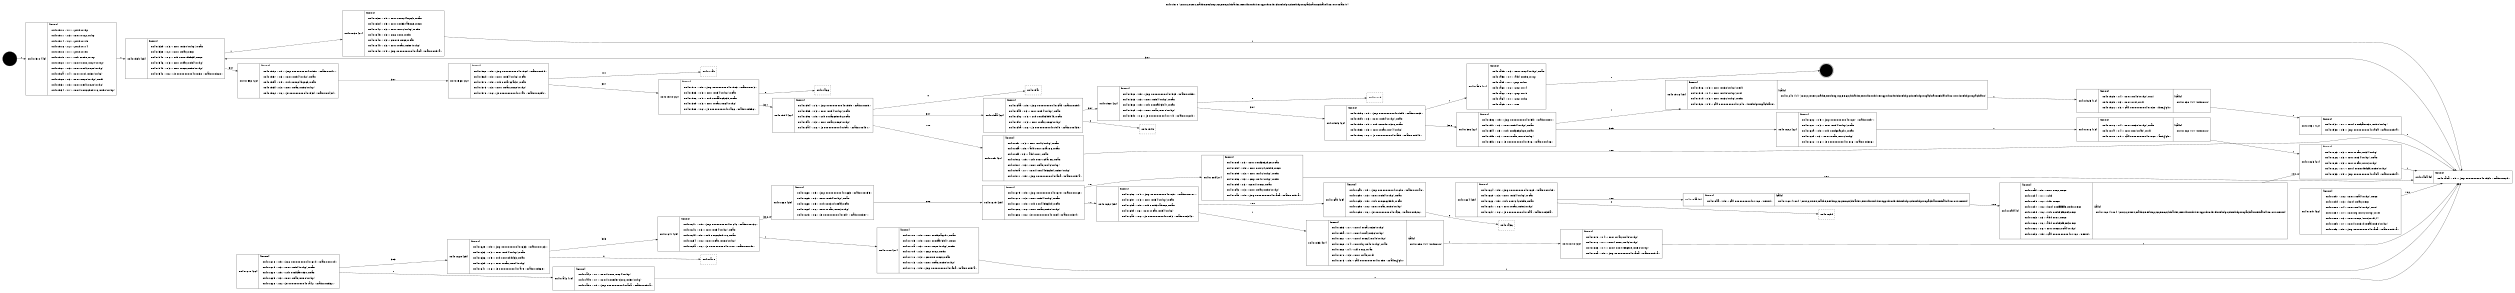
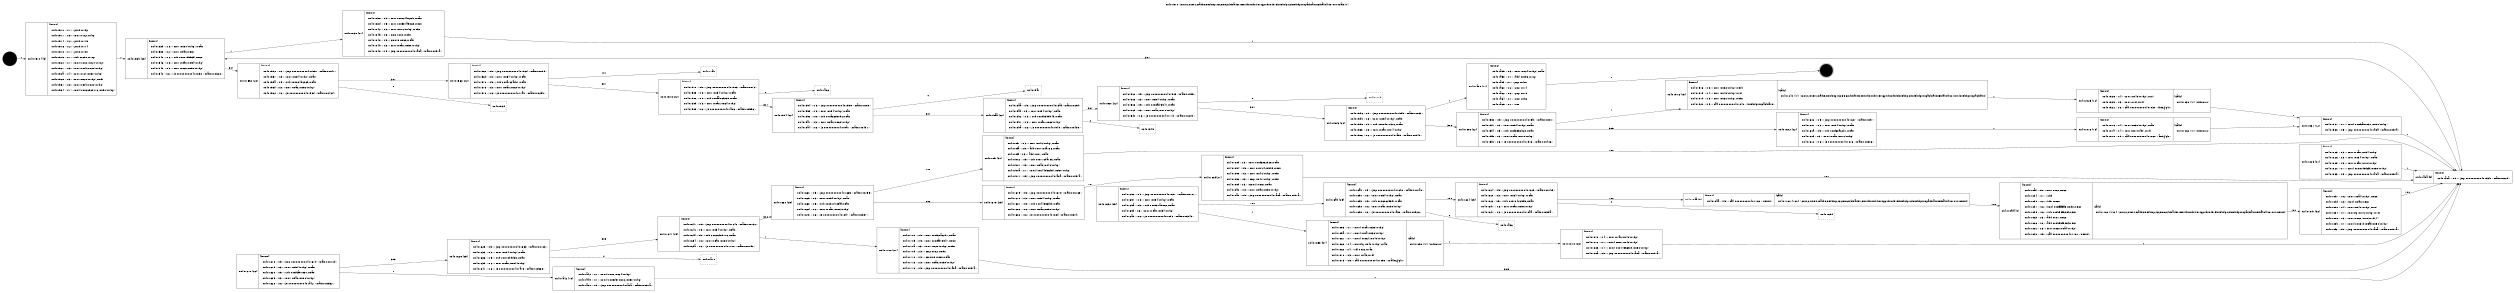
node "0x40193d": added
edge "0x401594 [22]" -> "0x4018f7 [31]": now "0x401660 [25]" -> "0x4018f7 [31]"
edge "0x401816 [13]" -> "0x401823 [21]": now "0x401816 [13]" -> "0x401931 [12]"
edge "0x4018af [40]" -> "0x401823 [21]": now "0x4018af [40]" -> "0x4018d7 [32]"
edge "0x4016ab [25]" -> "0x4016c4 [25]": added, label "100"
edge "0x401679 [25]" -> "0x401692 [25]": removed, label "101"
edge "0x401700 [27]" -> "0x401a8a [5]": label " 1" -> " 305"
